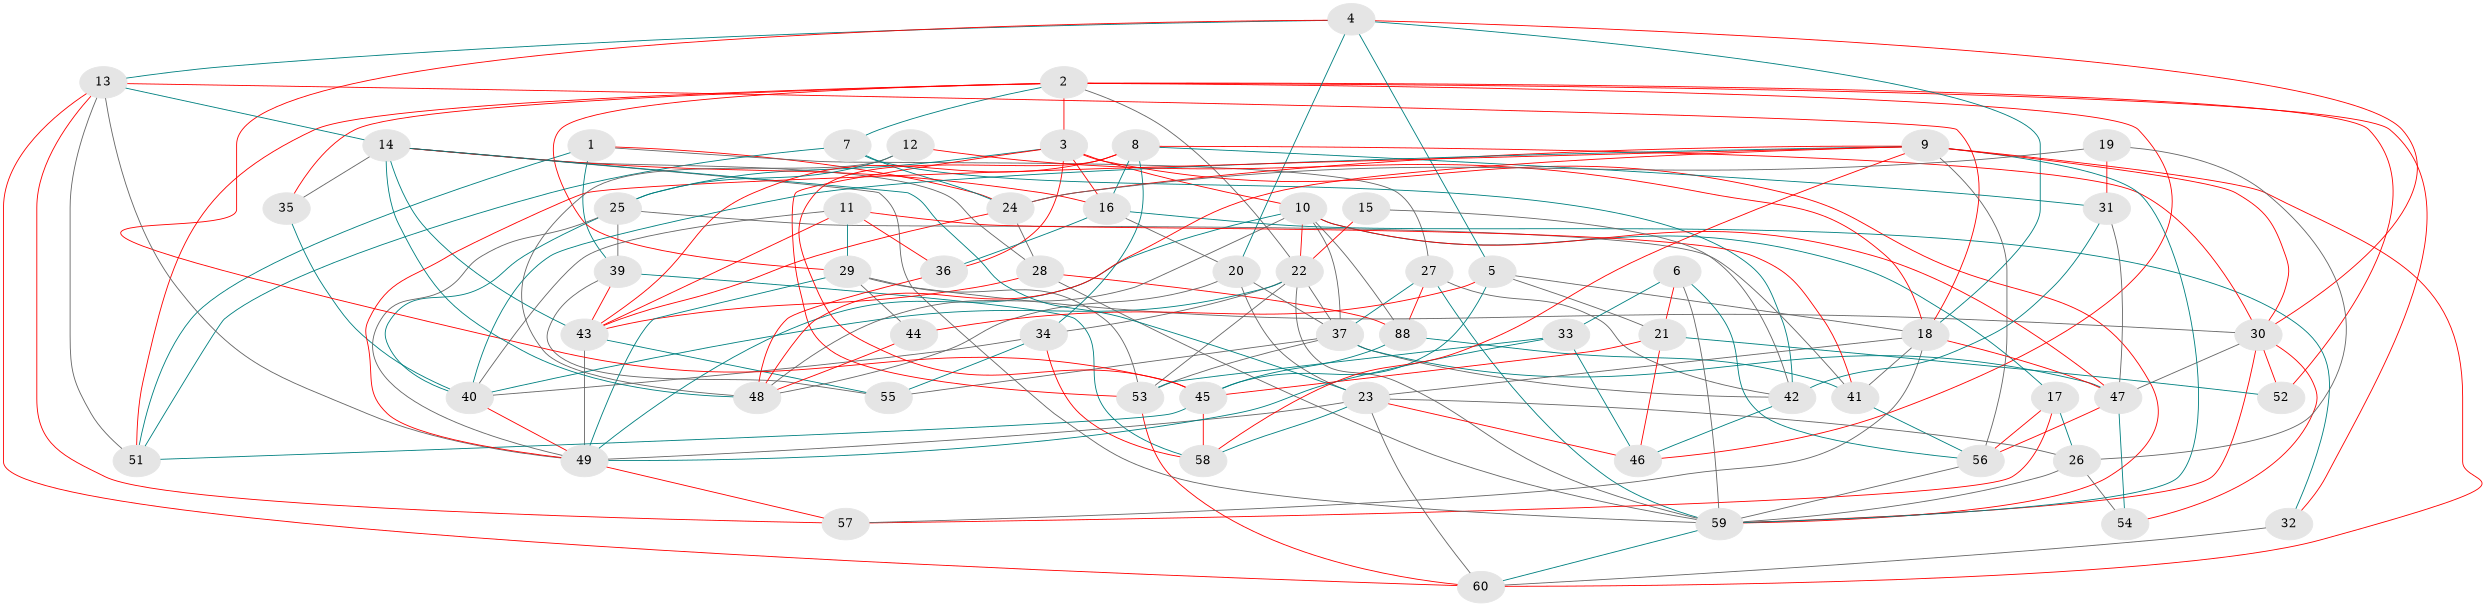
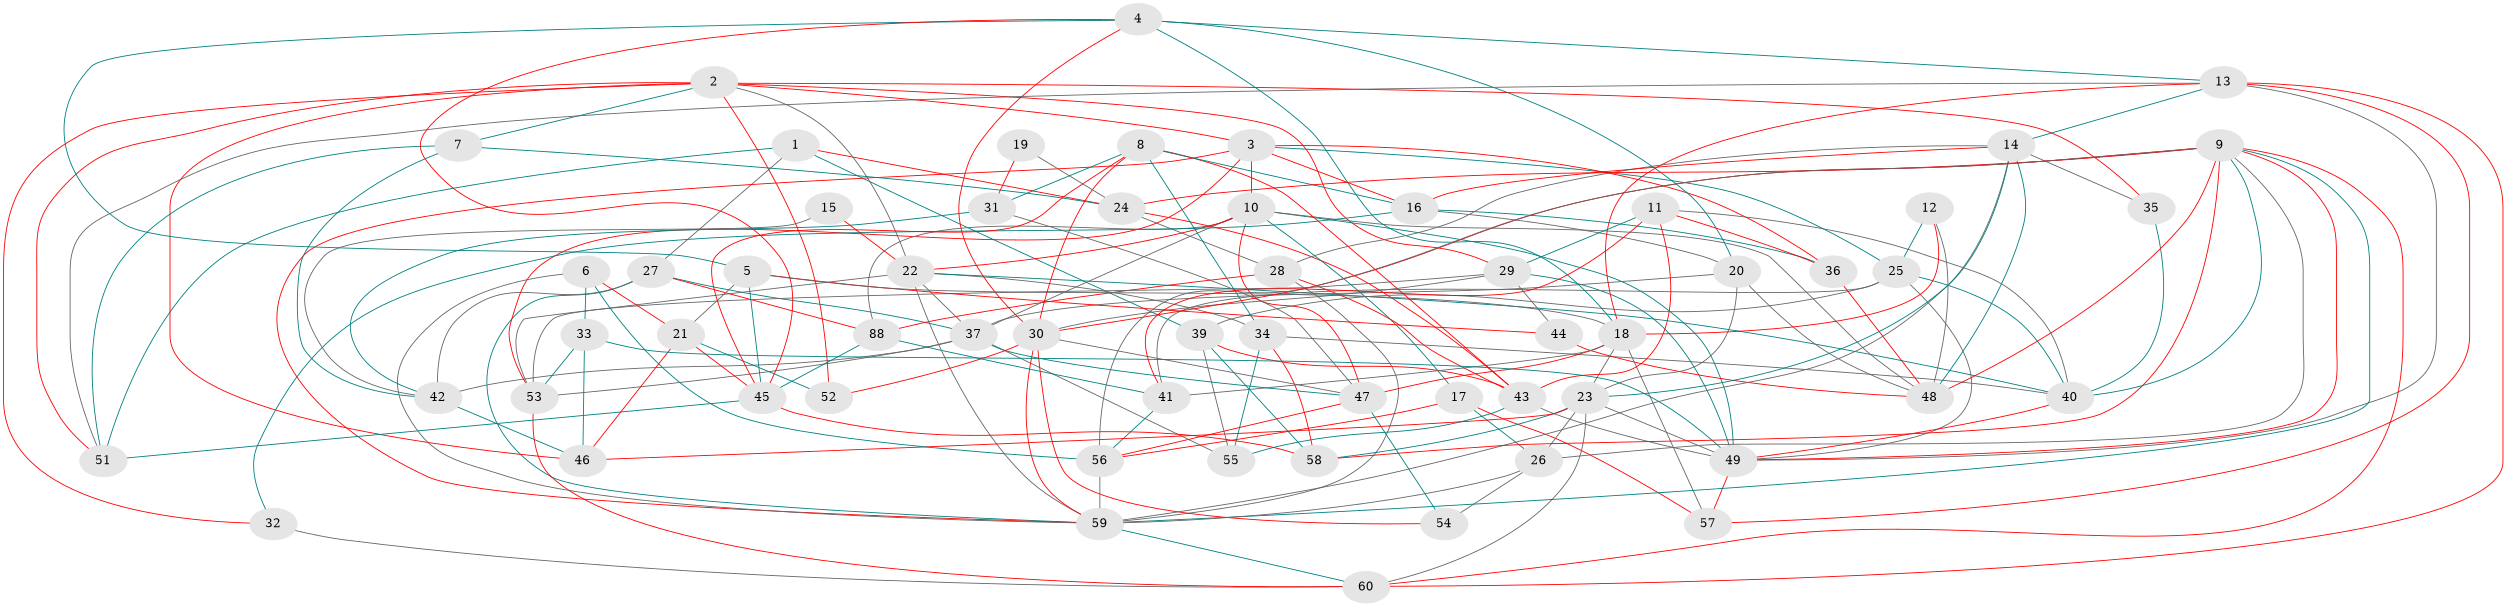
edge "14" -- "43": removed
edge "19" -- "26": now "9" -- "26"
